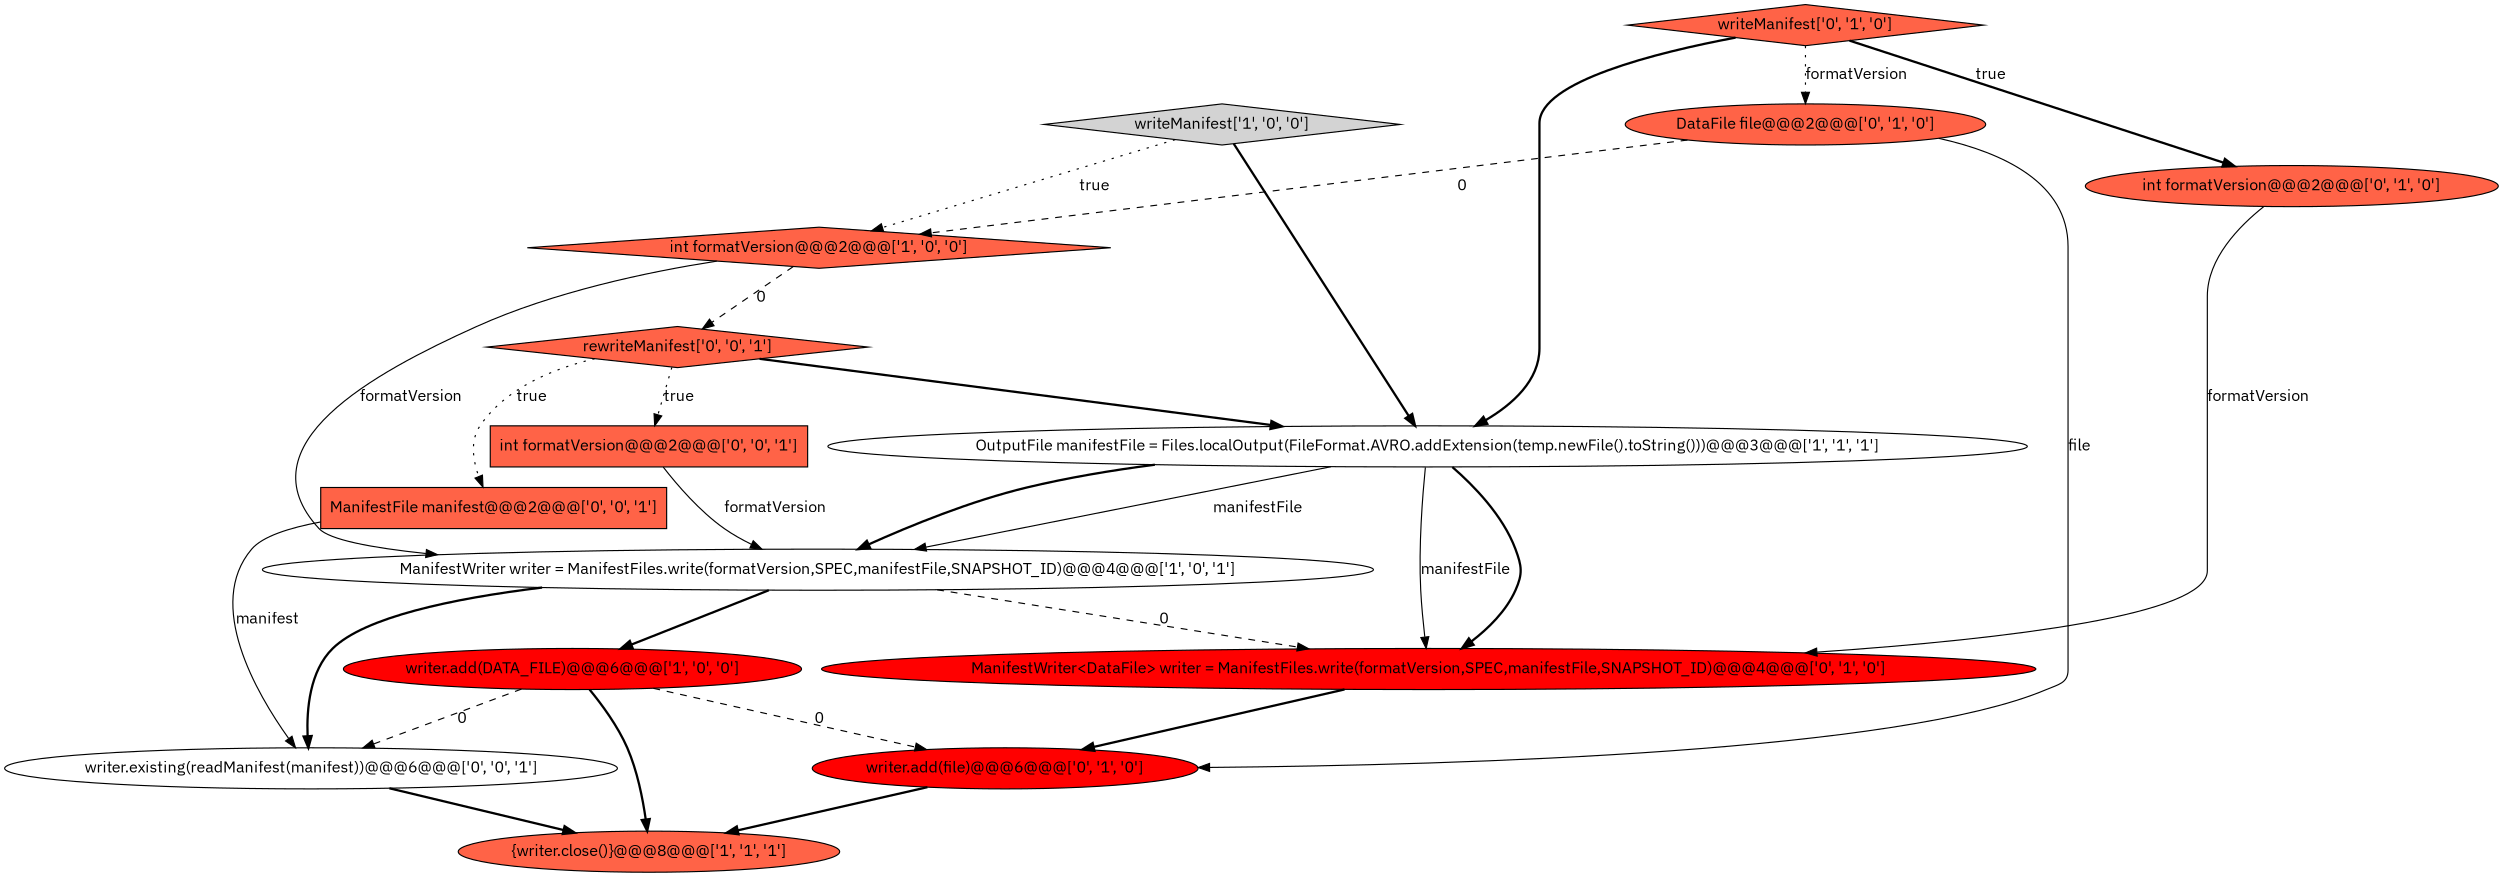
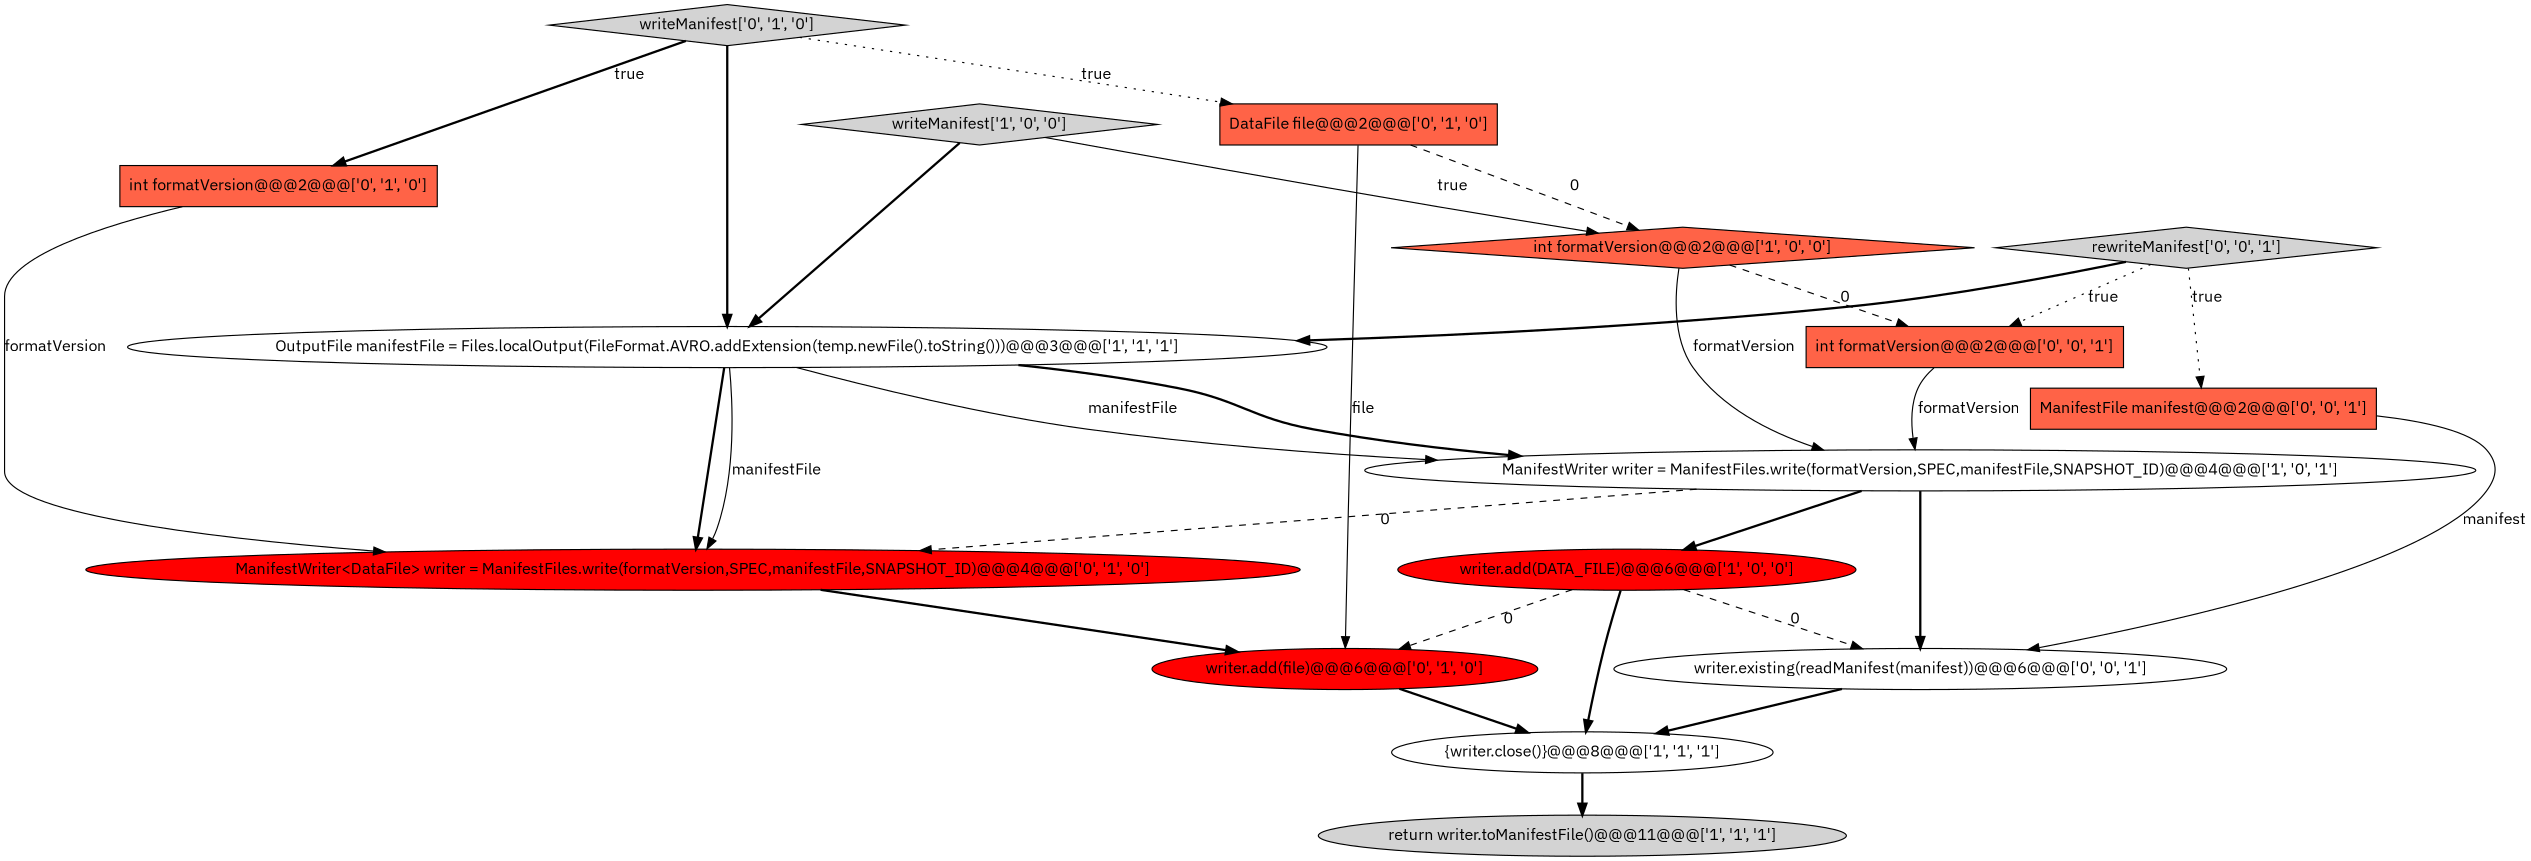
node "writeManifest['0', '1', '0']": fillcolor tomato -> lightgray
edge "writeManifest['0', '1', '0']" -> "DataFile file@@@2@@@['0', '1', '0']": label "formatVersion" -> "true"
node "DataFile file@@@2@@@['0', '1', '0']": shape ellipse -> box
edge "writeManifest['1', '0', '0']" -> "int formatVersion@@@2@@@['1', '0', '0']": style dotted -> solid
node "int formatVersion@@@2@@@['0', '1', '0']": shape ellipse -> box
edge "int formatVersion@@@2@@@['1', '0', '0']" -> "rewriteManifest['0', '0', '1']": now "int formatVersion@@@2@@@['1', '0', '0']" -> "int formatVersion@@@2@@@['0', '0', '1']"
node "rewriteManifest['0', '0', '1']": fillcolor tomato -> lightgray
node "return writer.toManifestFile()@@@11@@@['1', '1', '1']": added
node "{writer.close()}@@@8@@@['1', '1', '1']": fillcolor tomato -> white
